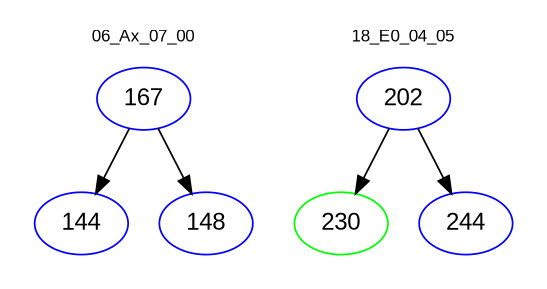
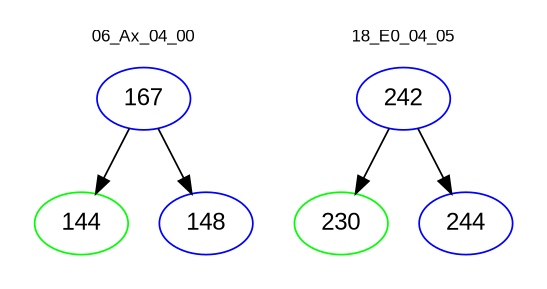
cluster "06_Ax_07_00": label "06_Ax_07_00" -> "06_Ax_04_00"
node "202": label "202" -> "242"
node "144": color blue -> green
